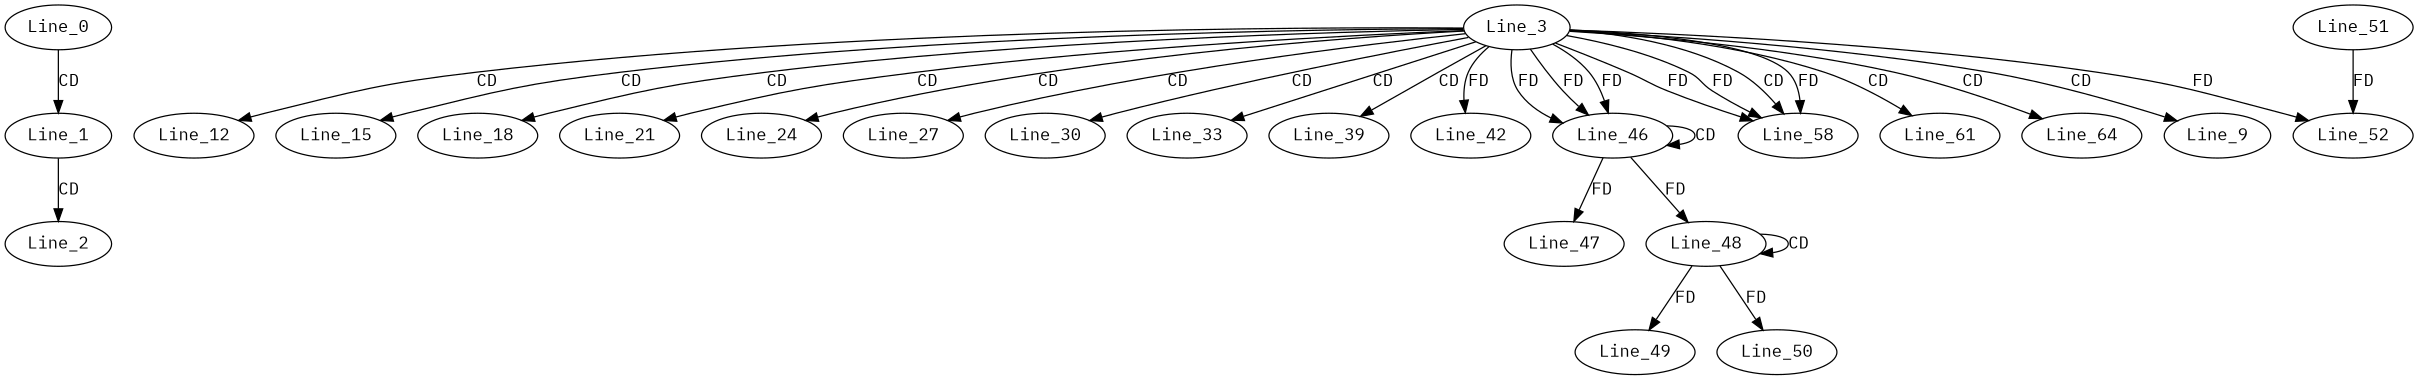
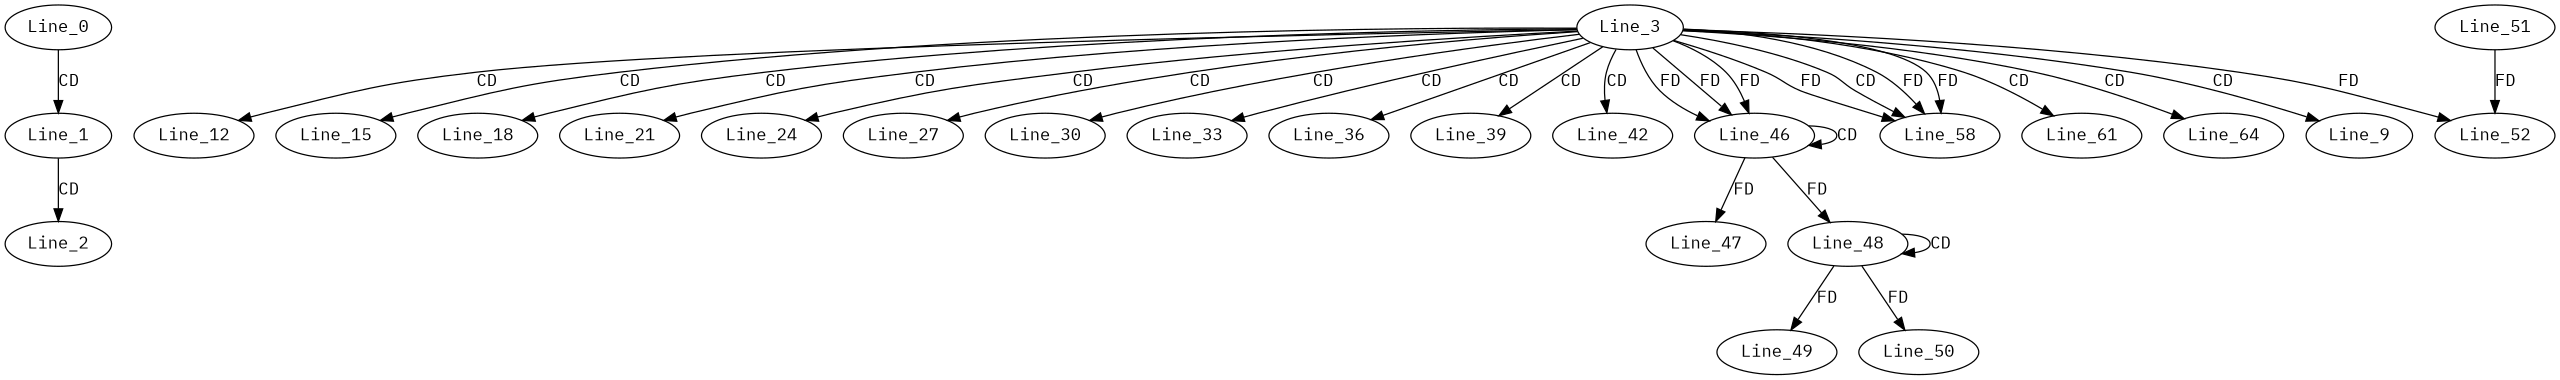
edge "Line_3" -> "Line_42": label "FD" -> "CD"
node "Line_36": added
